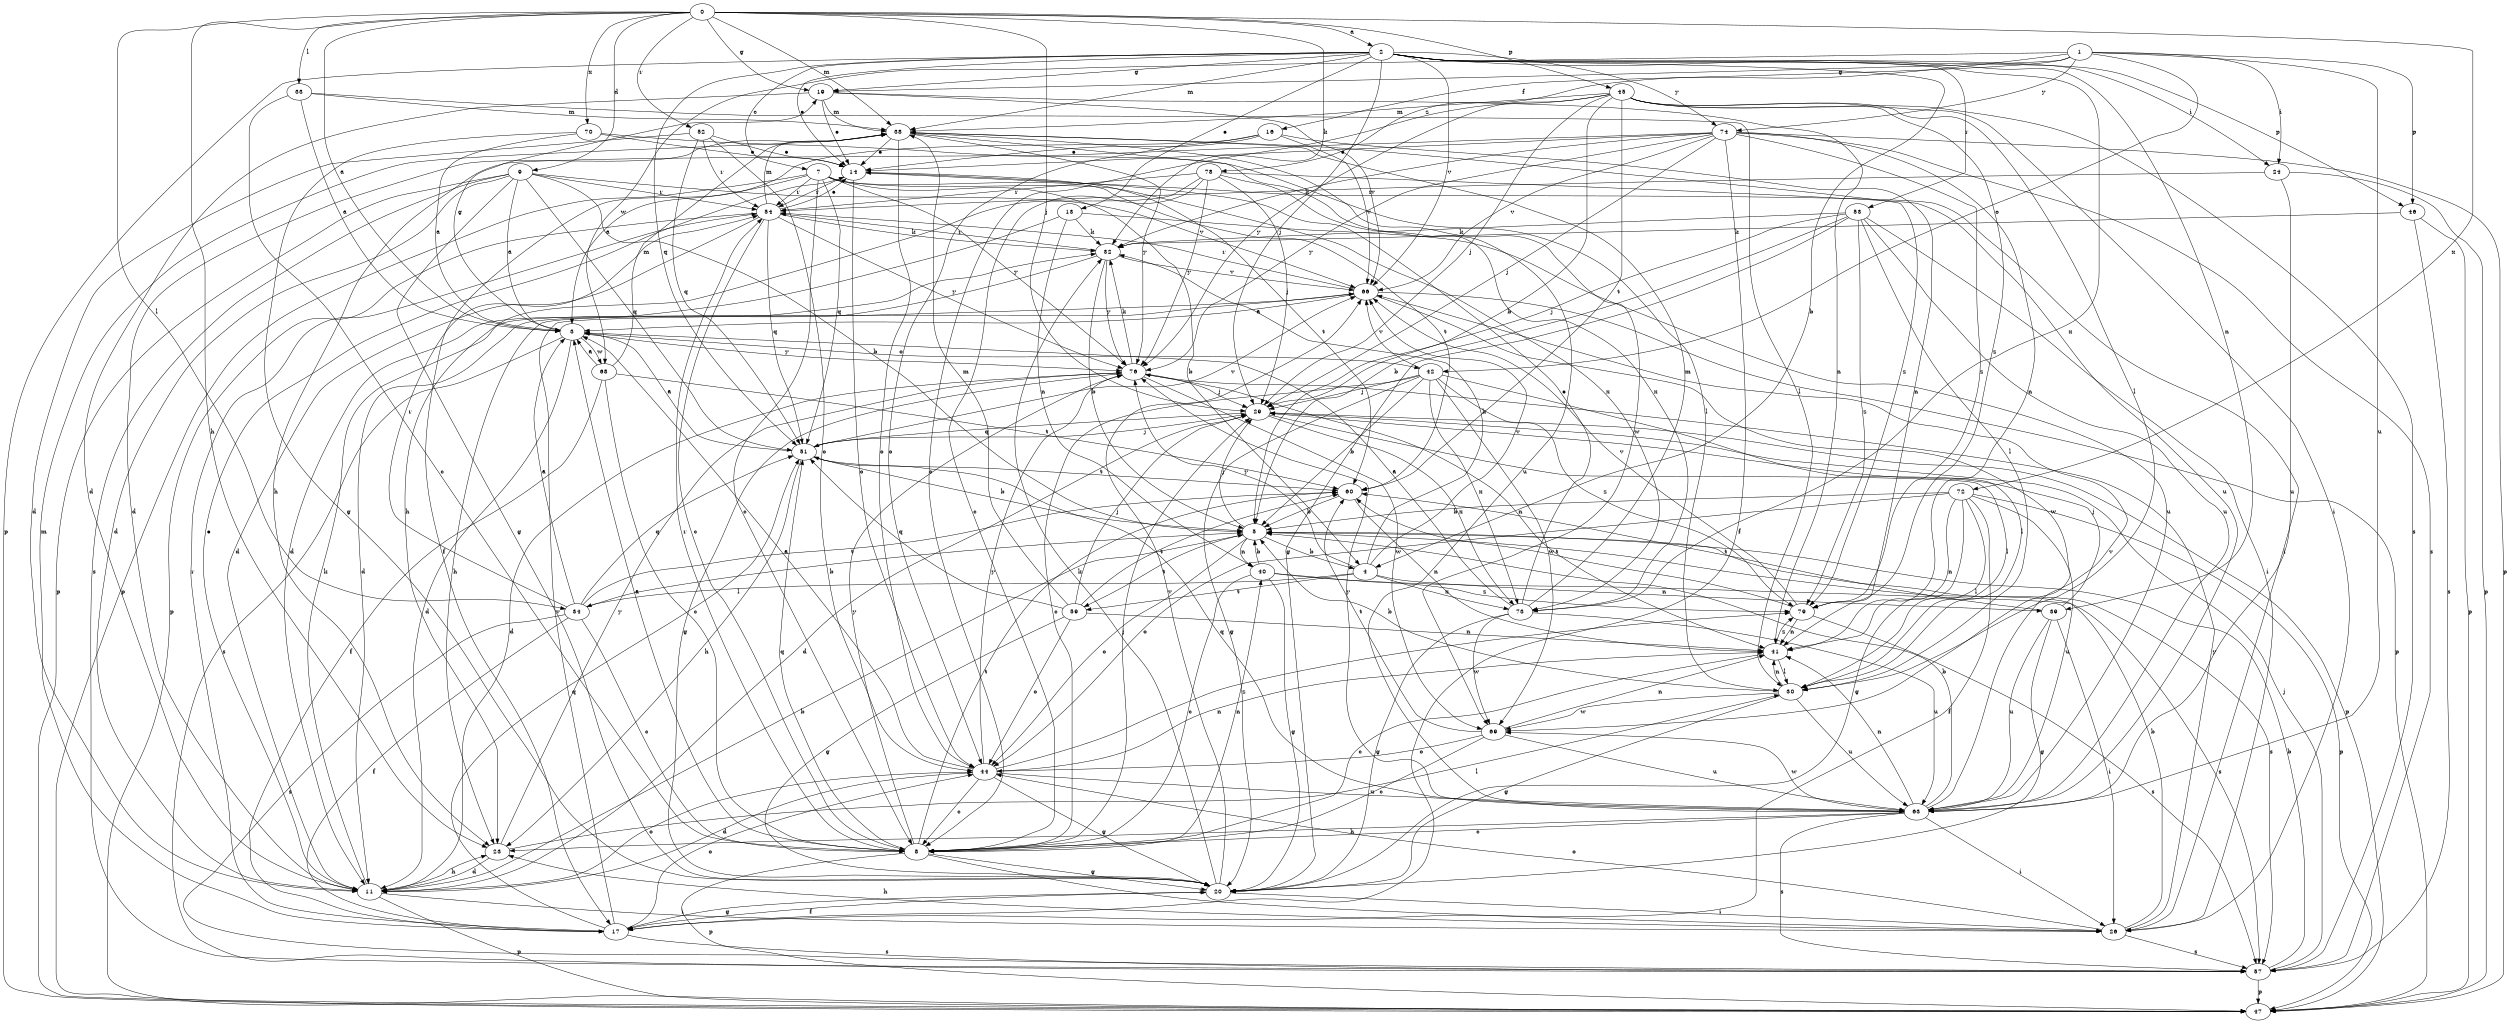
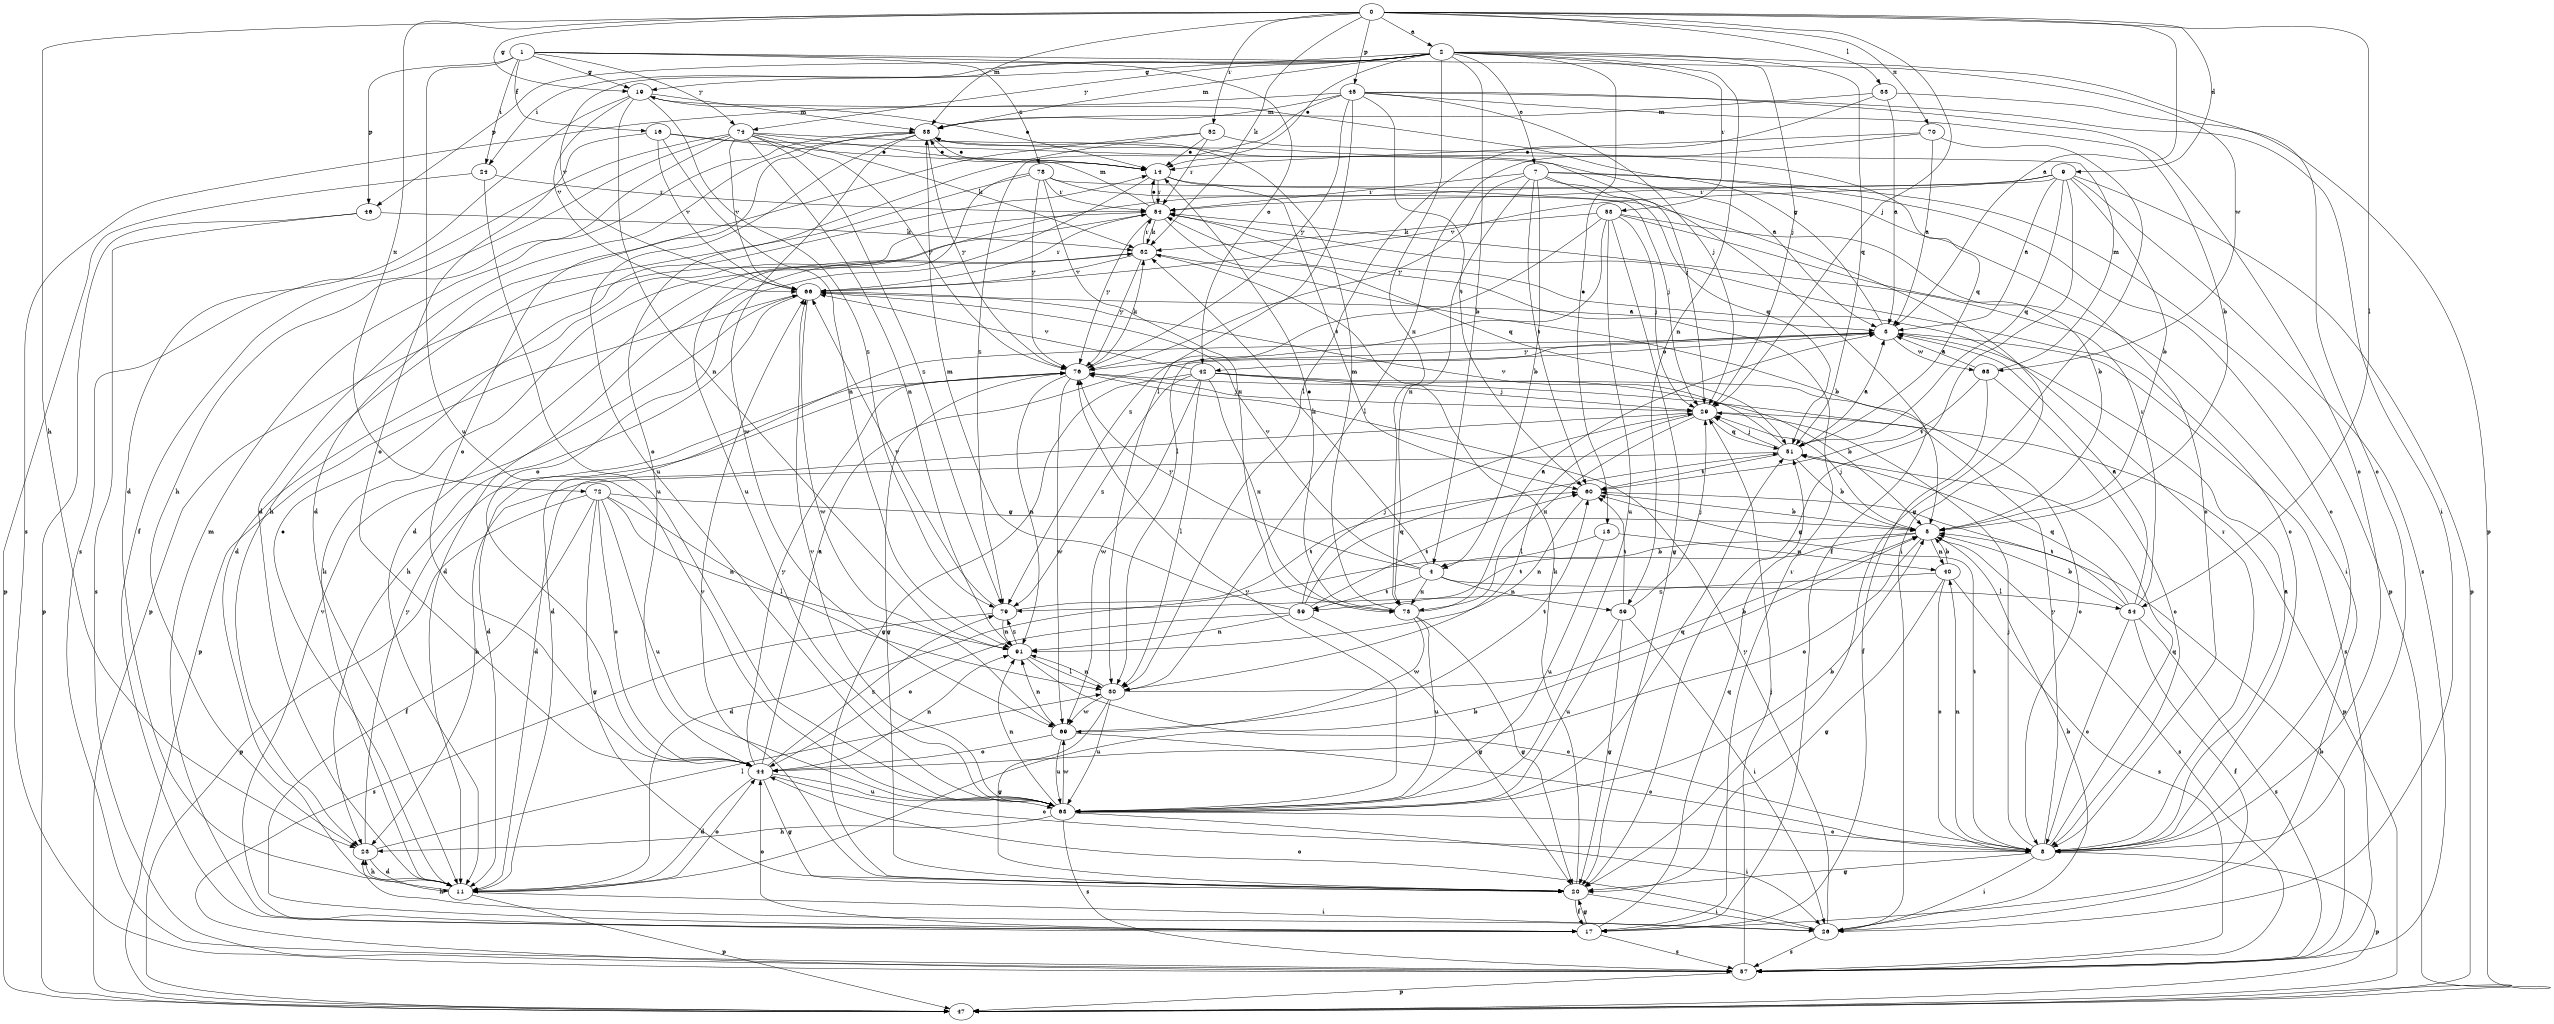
edge "38" -> "79": now "19" -> "79"
edge "13" -> "32": removed, label "k"
edge "74" -> "47": removed, label "p"
edge "72" -> "5": label "b" -> "g"
node "41": label "41" -> "91"
